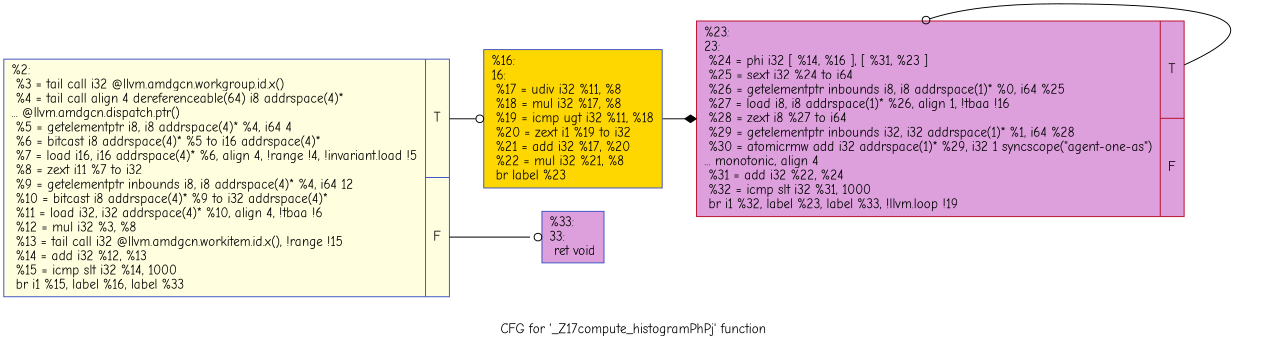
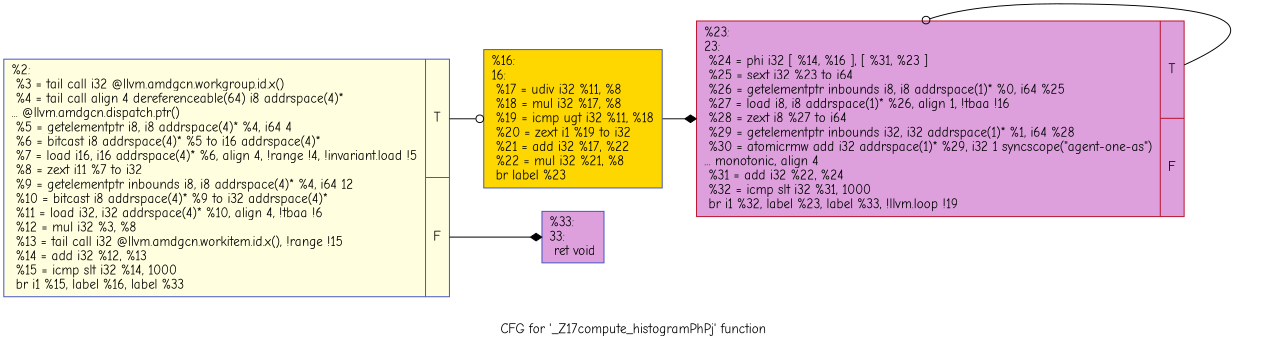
node "%23:": text "%25 = sext i32 %24 to i64" -> "%25 = sext i32 %23 to i64"
node "%16:": text "%21 = add i32 %17, %20" -> "%21 = add i32 %17, %22"
edge "%2:" -> "%33:": arrowhead odot -> diamond
